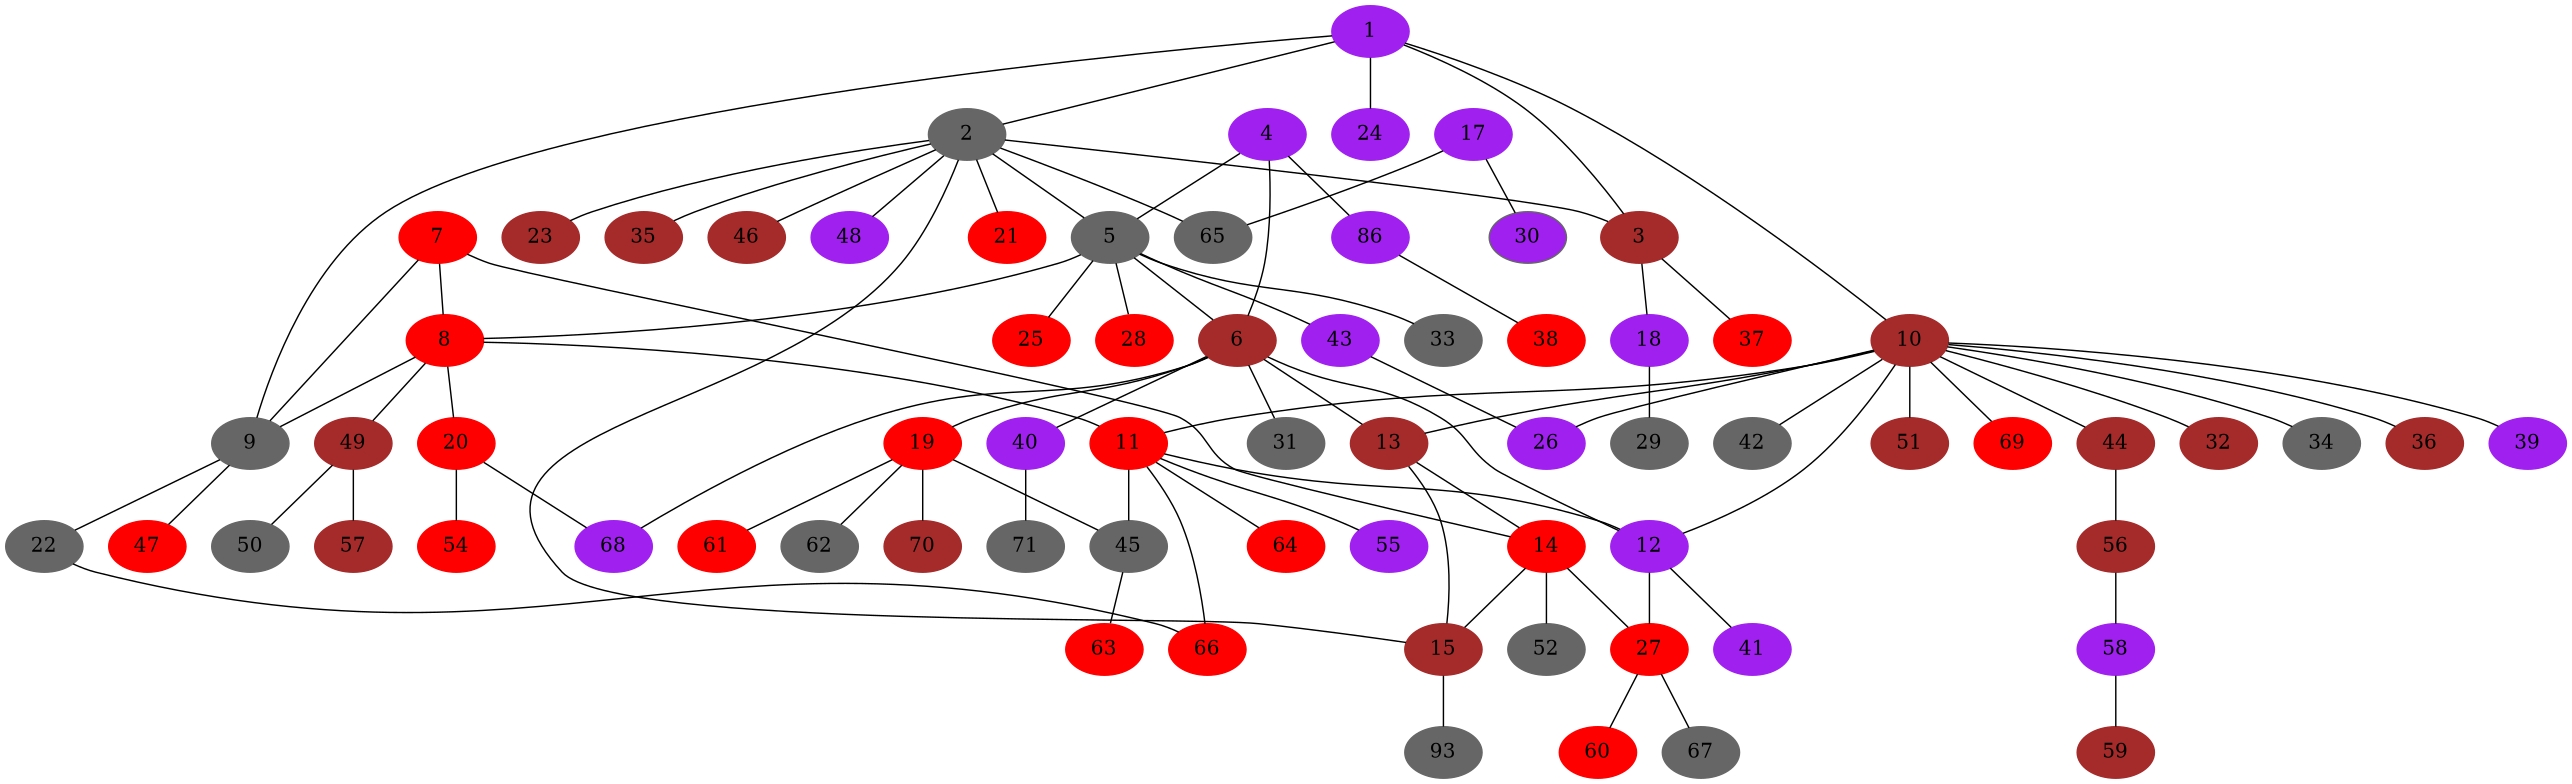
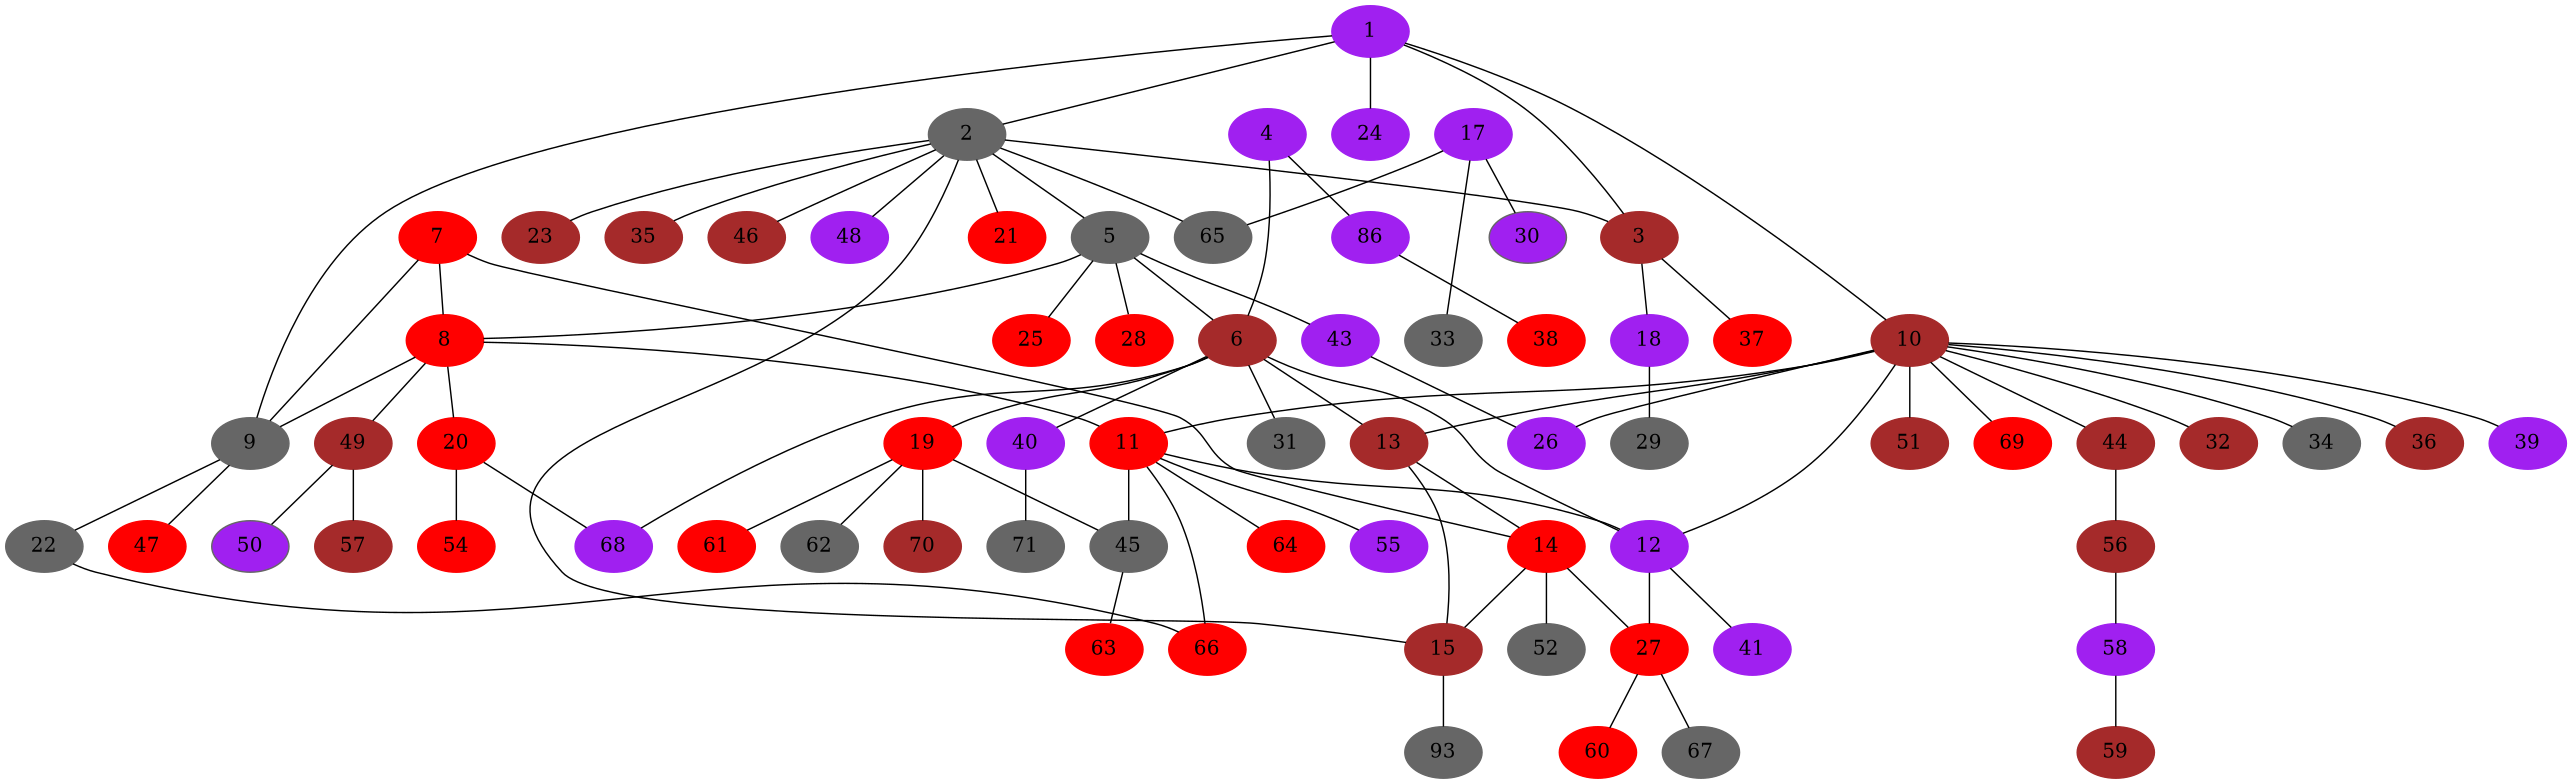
edge "4" -- "5": removed
edge "5" -- "33": now "17" -- "33"
node "42": removed
node "50": fillcolor gray40 -> purple
